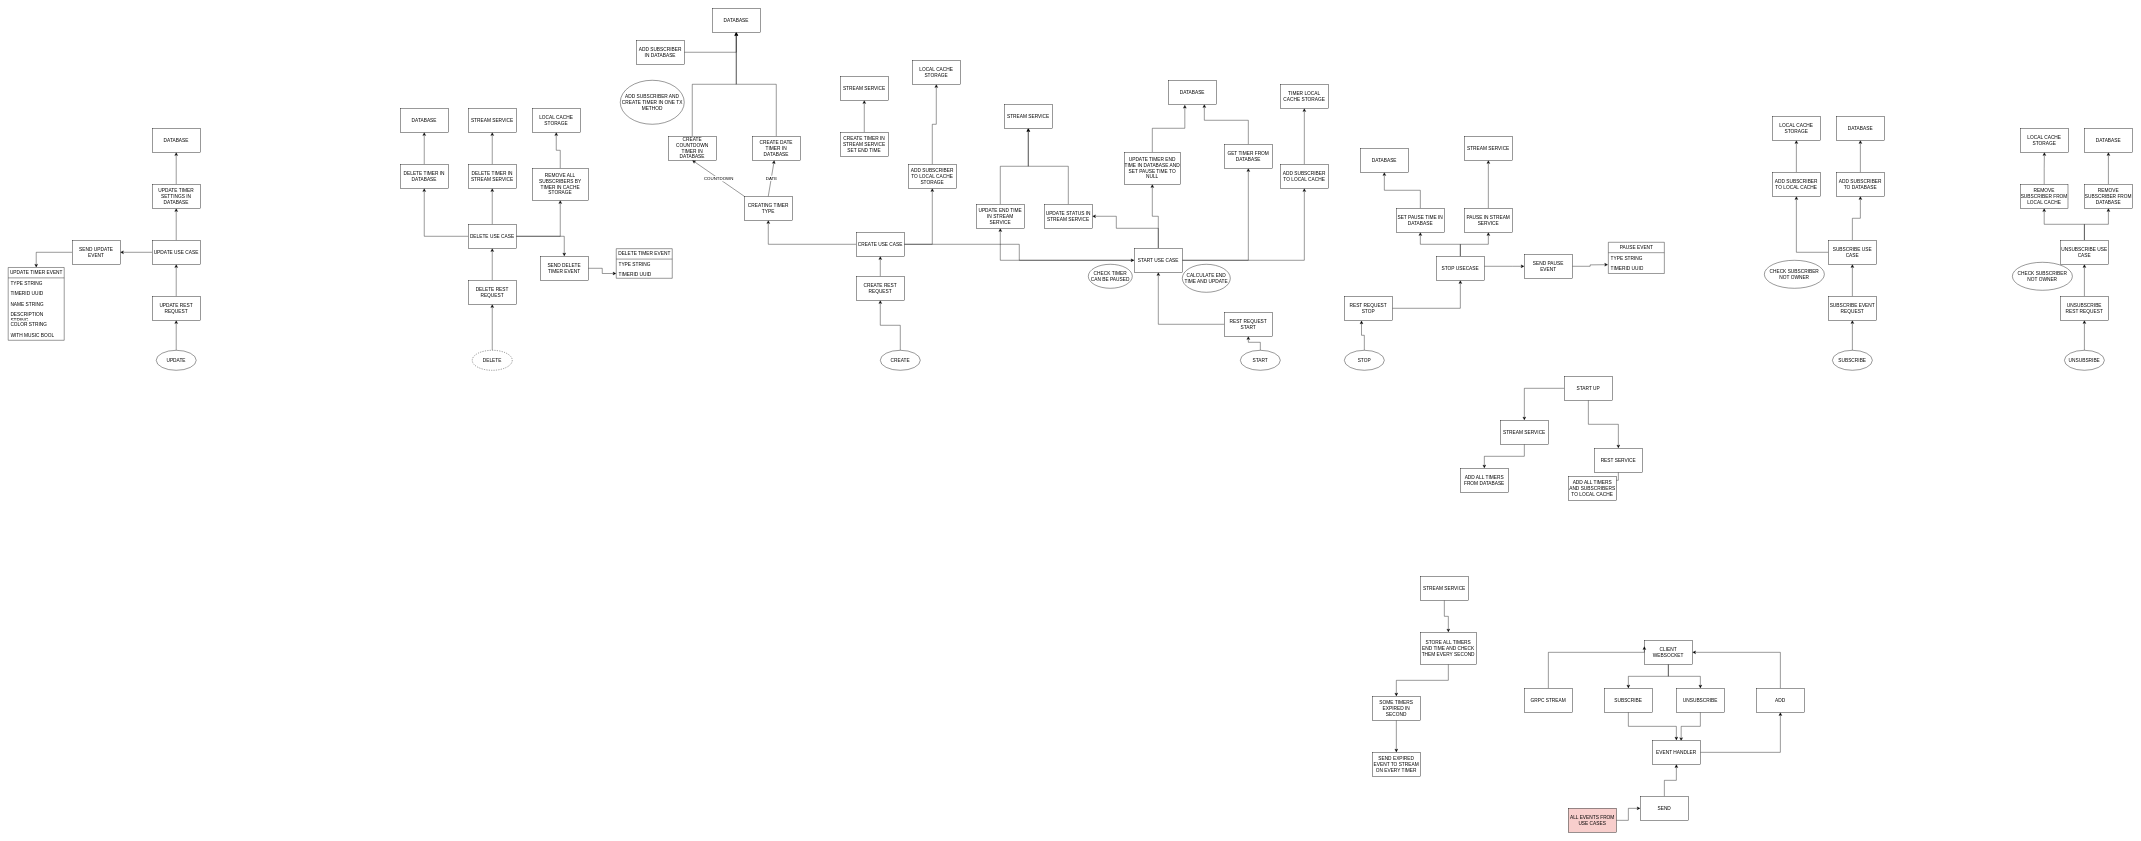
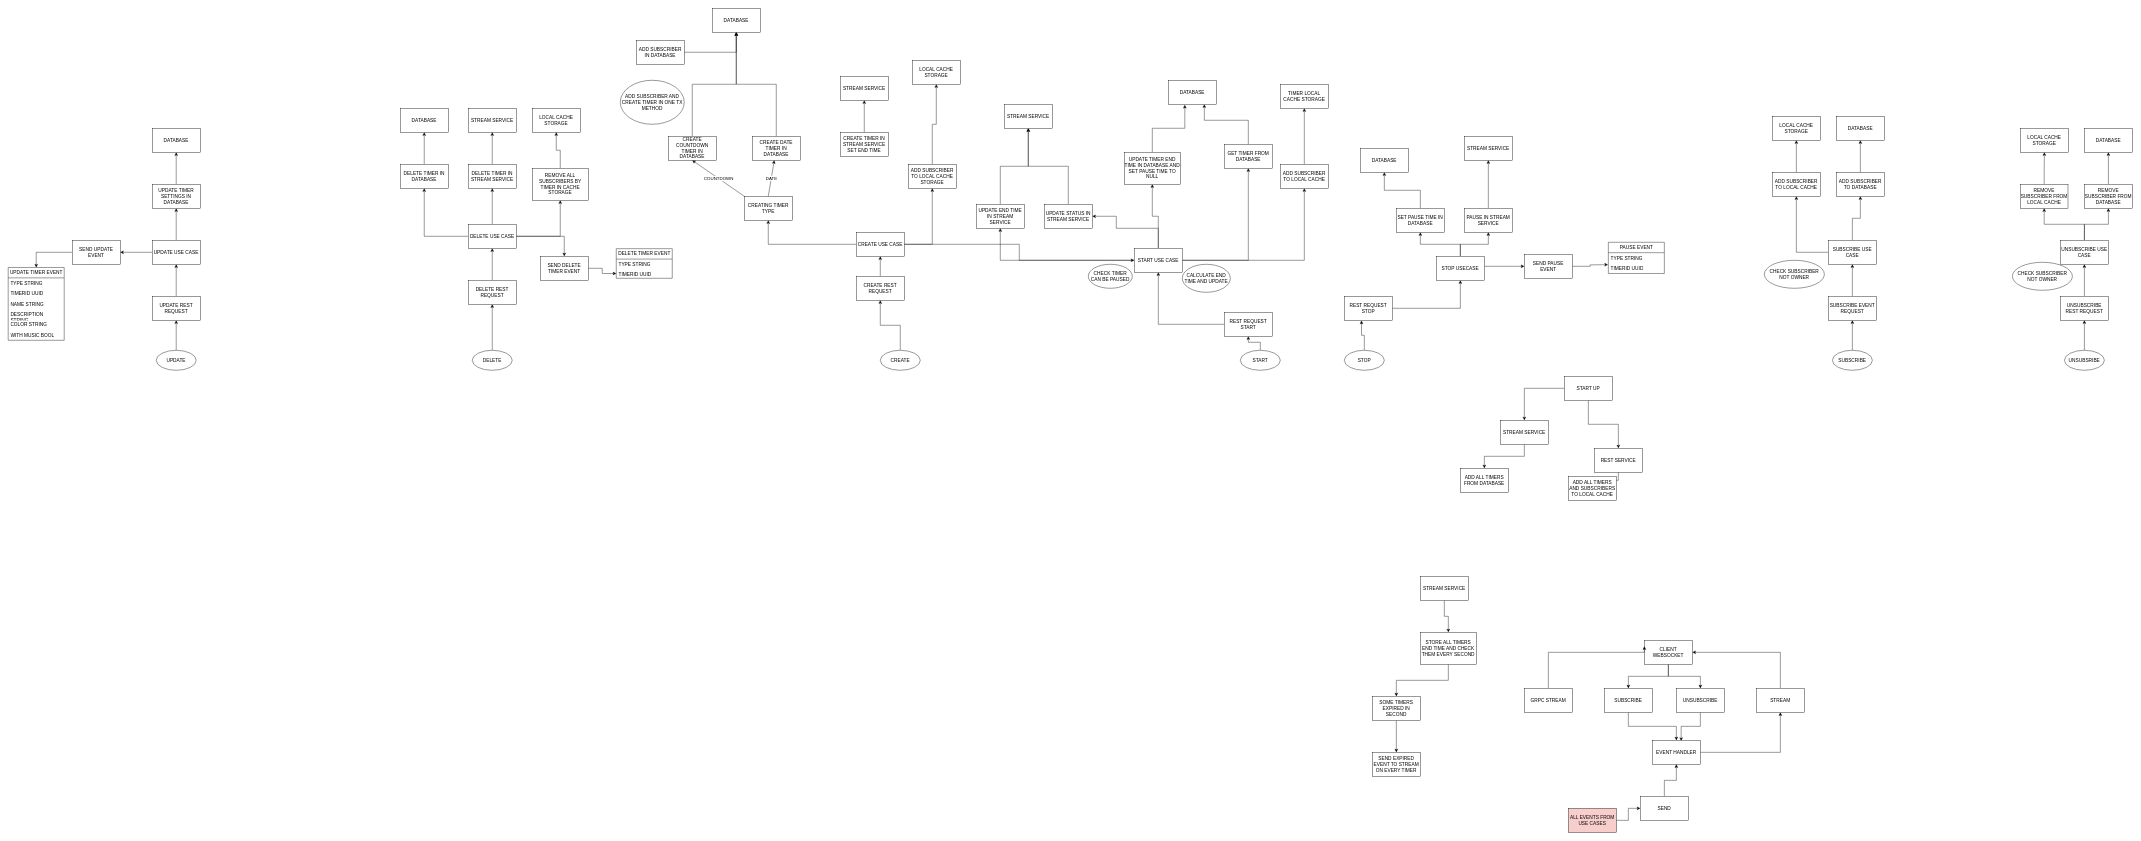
node "DELETE": style dashed -> solid
node "ADD": label "ADD" -> "STREAM"
